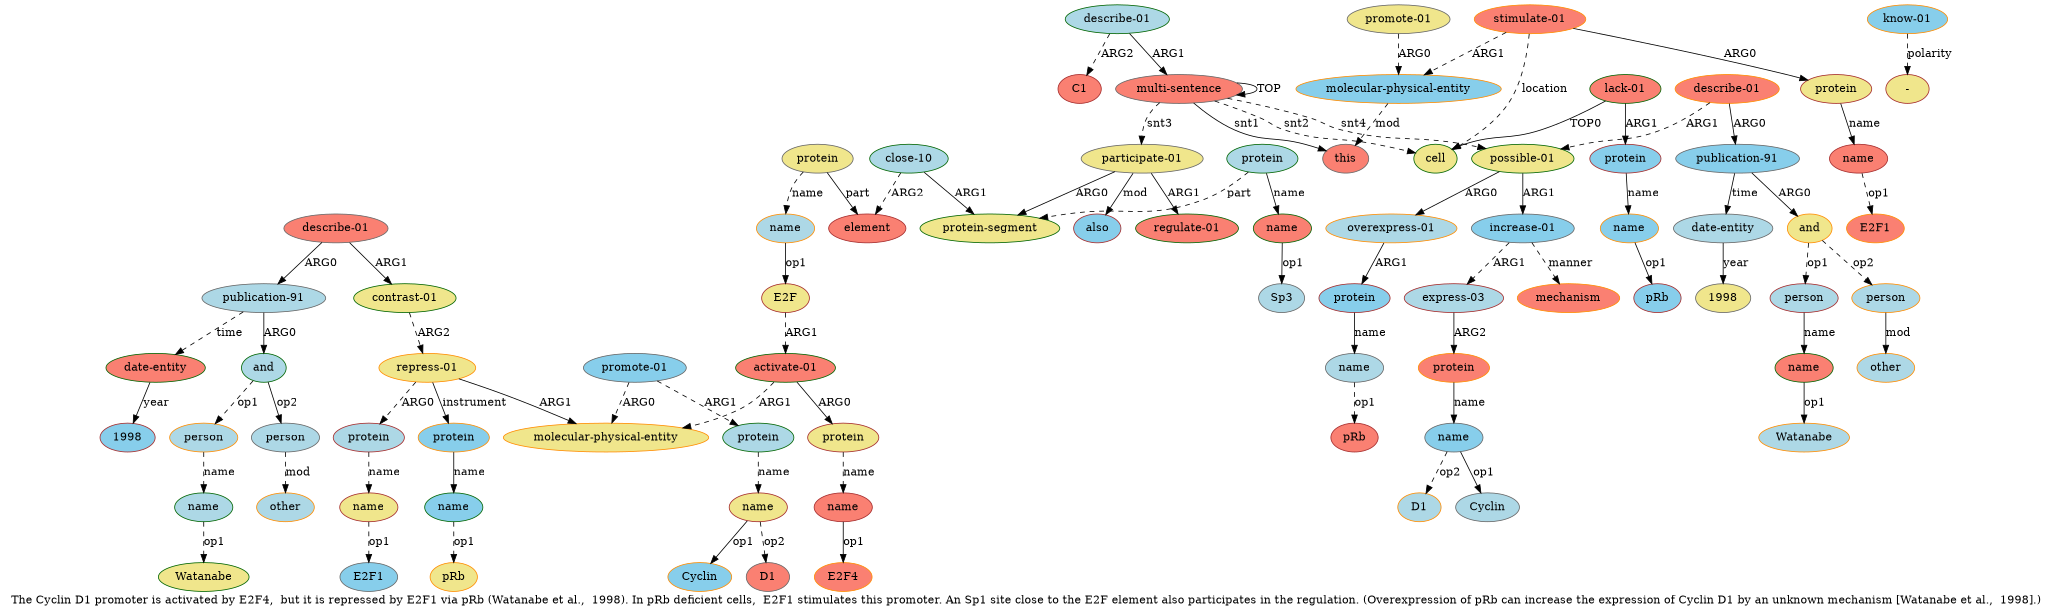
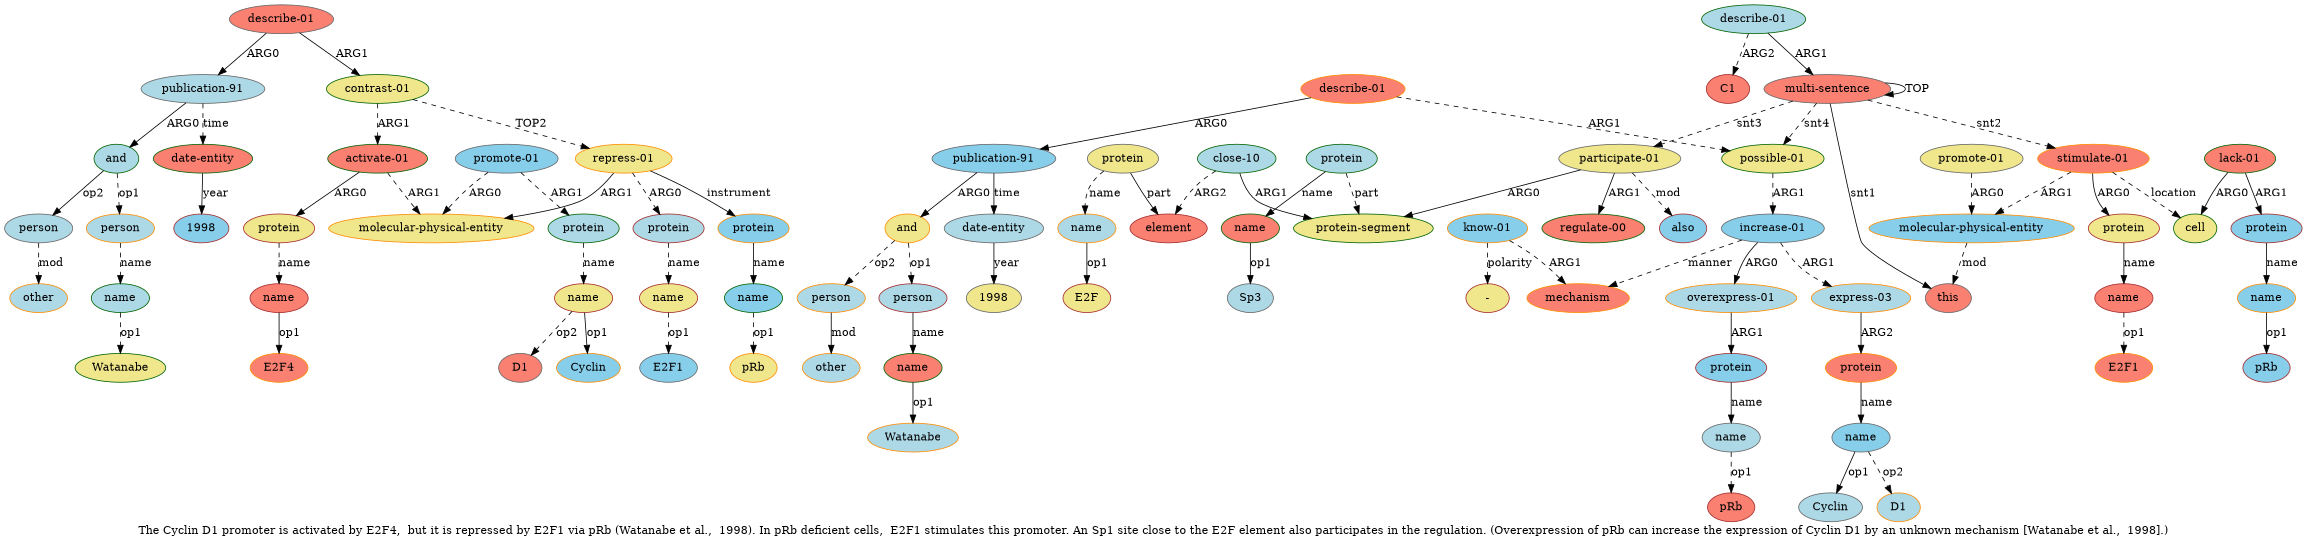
edge "lack-01" -> "cell": label "TOP0" -> "ARG0"
edge "multi-sentence" -> "cell": now "multi-sentence" -> "stimulate-01"
edge "possible-01" -> "increase-01": style solid -> dashed
edge "participate-01" -> "also": style solid -> dashed
edge "possible-01" -> "overexpress-01": now "increase-01" -> "overexpress-01"
node "regulate-01": label "regulate-01" -> "regulate-00"
edge "know-01" -> "mechanism": added, label "ARG1"
node "express-03": color brown -> darkorange
edge "E2F" -> "activate-01": now "contrast-01" -> "activate-01"
edge "contrast-01" -> "repress-01": label "ARG2" -> "TOP2"
